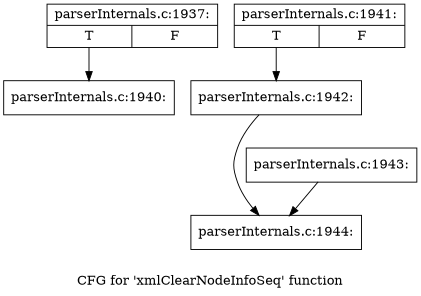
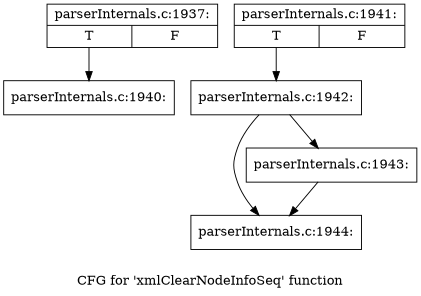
edge "parserInternals.c:1942:" -> "parserInternals.c:1943:": added
